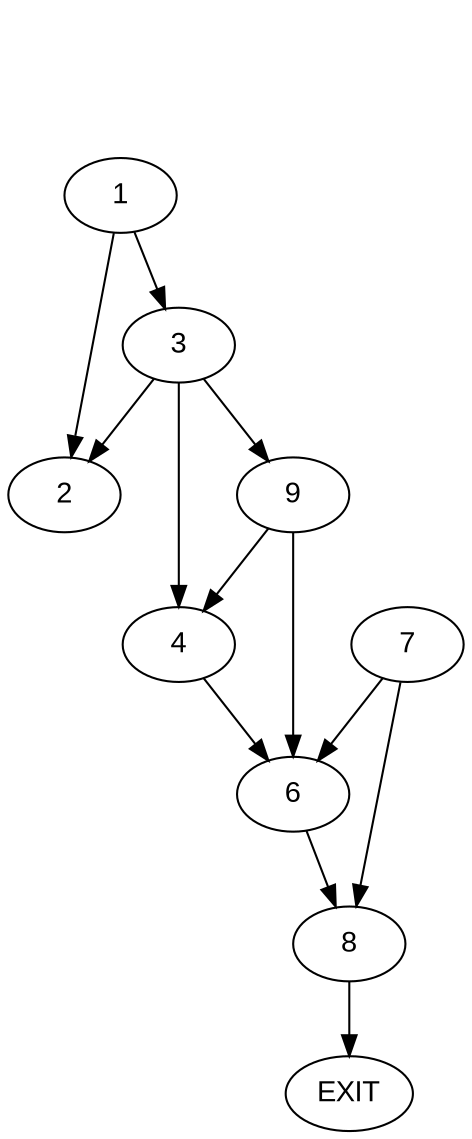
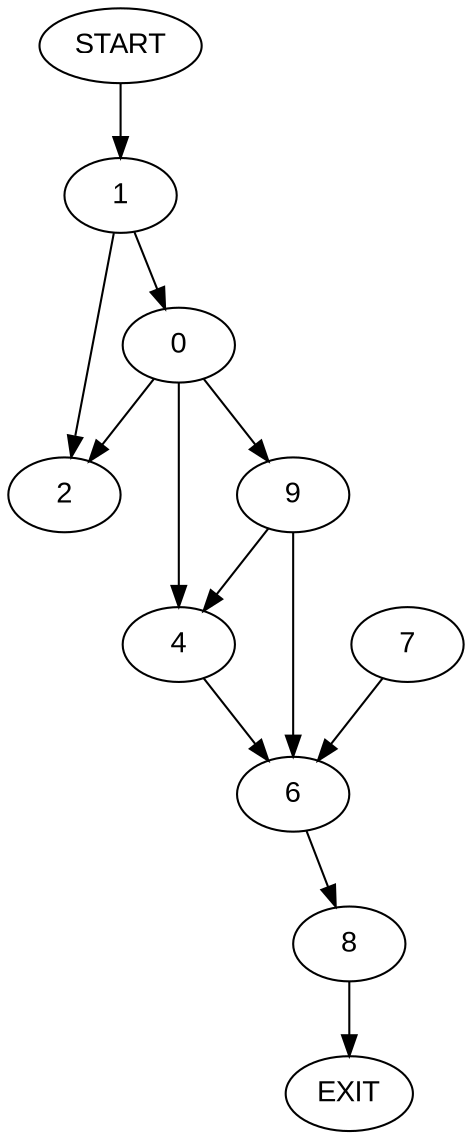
node "START": added
node "3": label "3" -> "0"
edge "7" -> "8": removed
